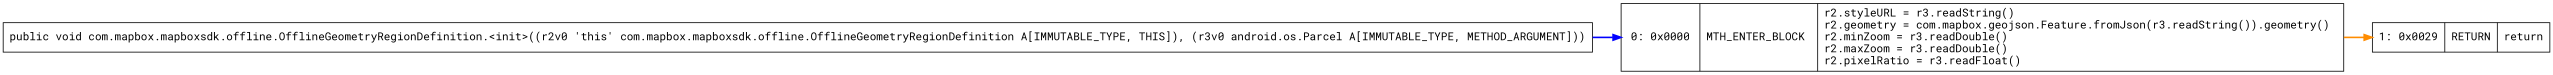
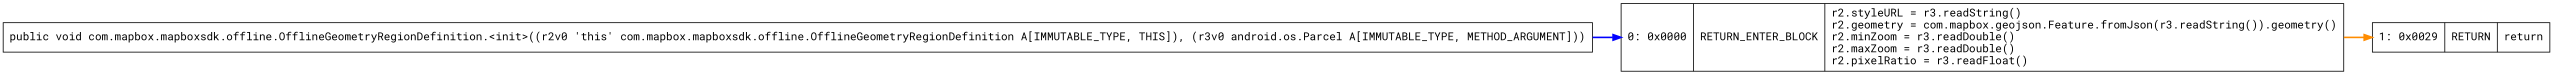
node "0: 0x0000": text "MTH_ENTER_BLOCK" -> "RETURN_ENTER_BLOCK"
